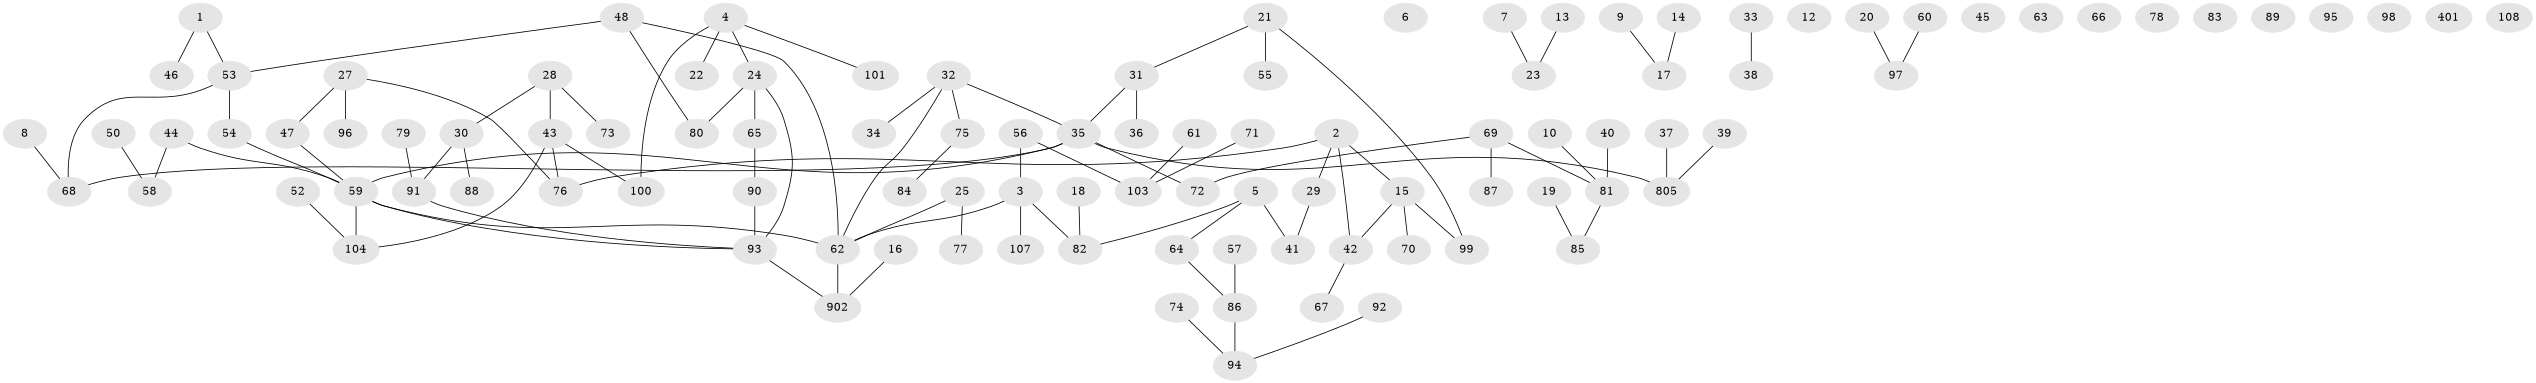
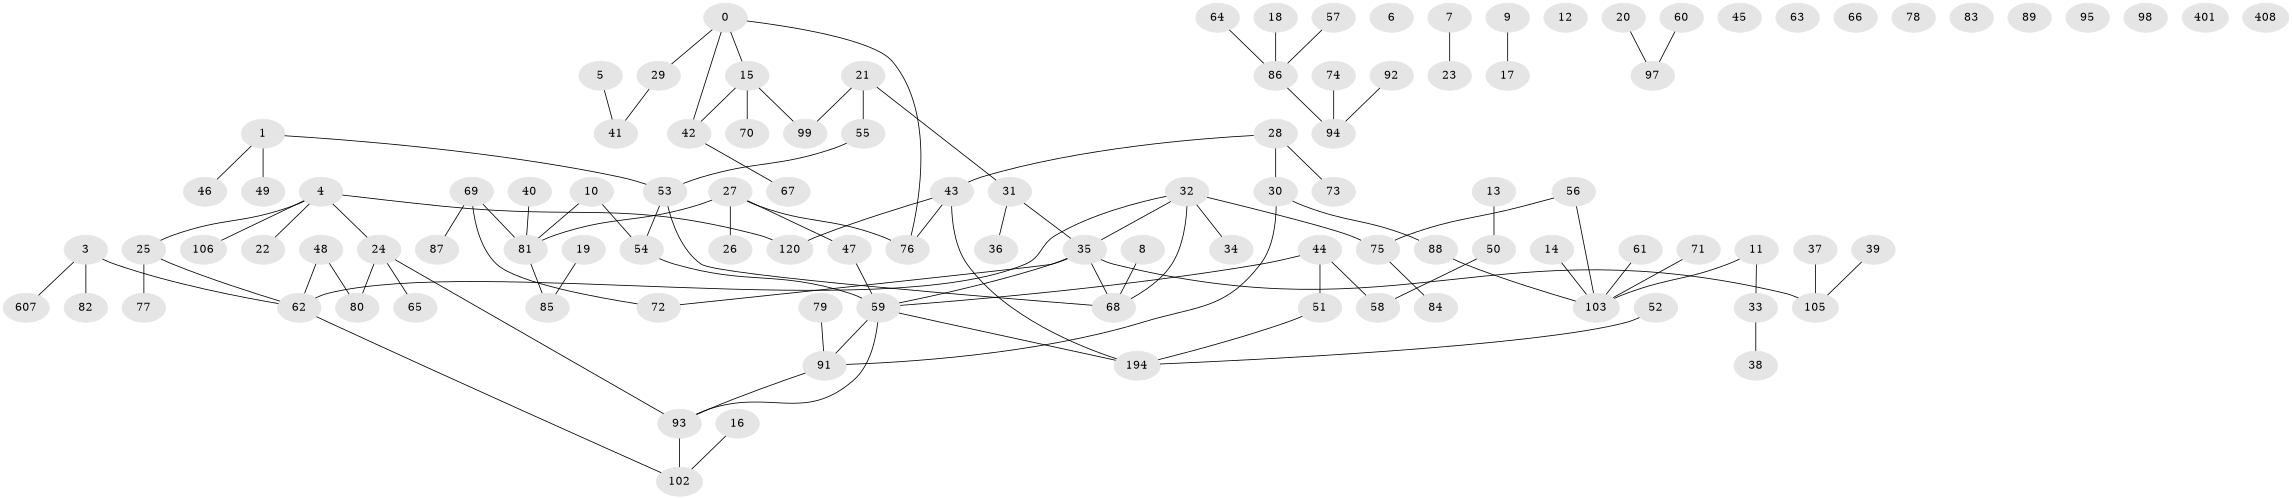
node "108": label "108" -> "408"
edge "48" -- "53": now "55" -- "53"
edge "13" -- "23": now "13" -- "50"
edge "14" -- "17": now "14" -- "103"
node "101": label "101" -> "106"
node "96": label "96" -> "26"
node "2": label "2" -> "0"
edge "56" -- "3": now "56" -- "75"
node "49": added
node "100": label "100" -> "120"
node "90": removed
node "805": label "805" -> "105"
edge "27" -- "81": added
edge "4" -- "25": added
edge "18" -- "82": now "18" -- "86"
edge "5" -- "64": removed
edge "5" -- "82": removed
edge "10" -- "54": added
edge "59" -- "62": now "59" -- "91"
node "104": label "104" -> "194"
node "107": label "107" -> "607"
node "11": added
edge "32" -- "68": added
edge "88" -- "103": added
node "902": label "902" -> "102"
node "51": added
